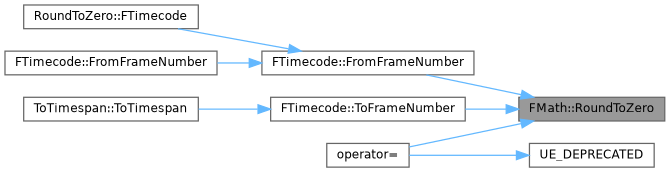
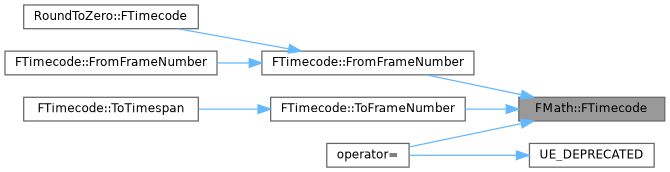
node "ToTimespan::ToTimespan": label "ToTimespan::ToTimespan" -> "FTimecode::ToTimespan"
node "FMath::RoundToZero": label "FMath::RoundToZero" -> "FMath::FTimecode"
